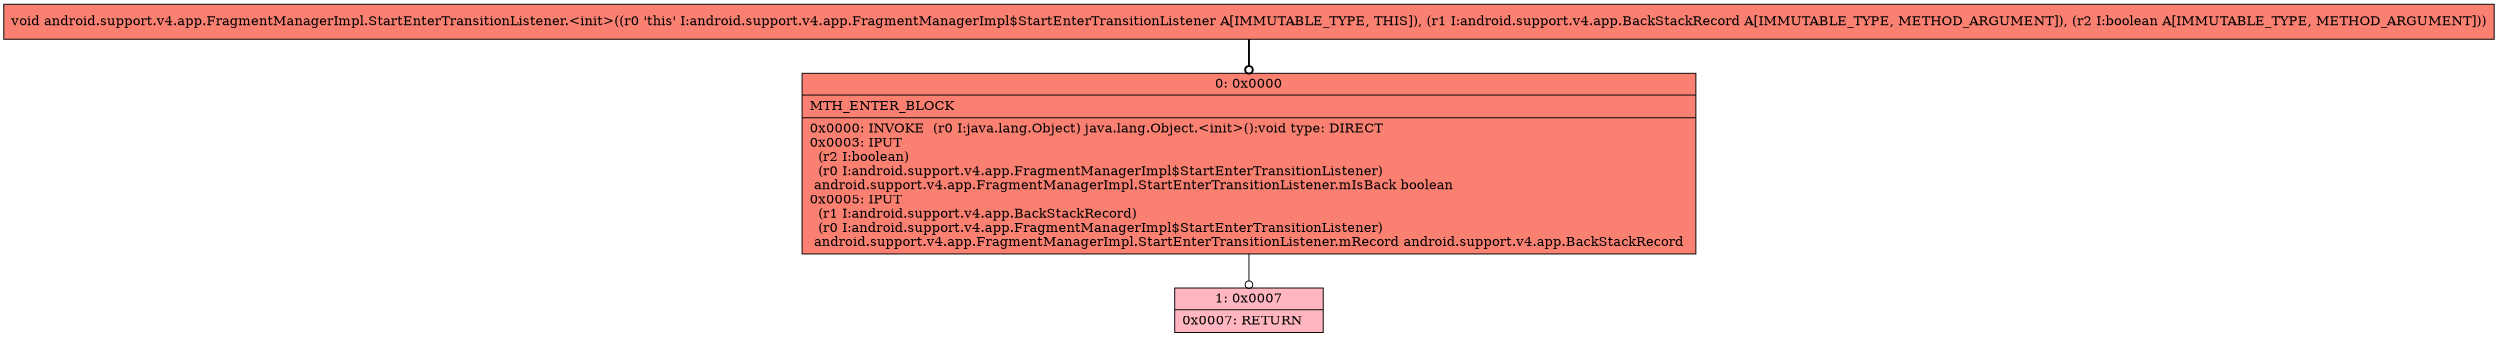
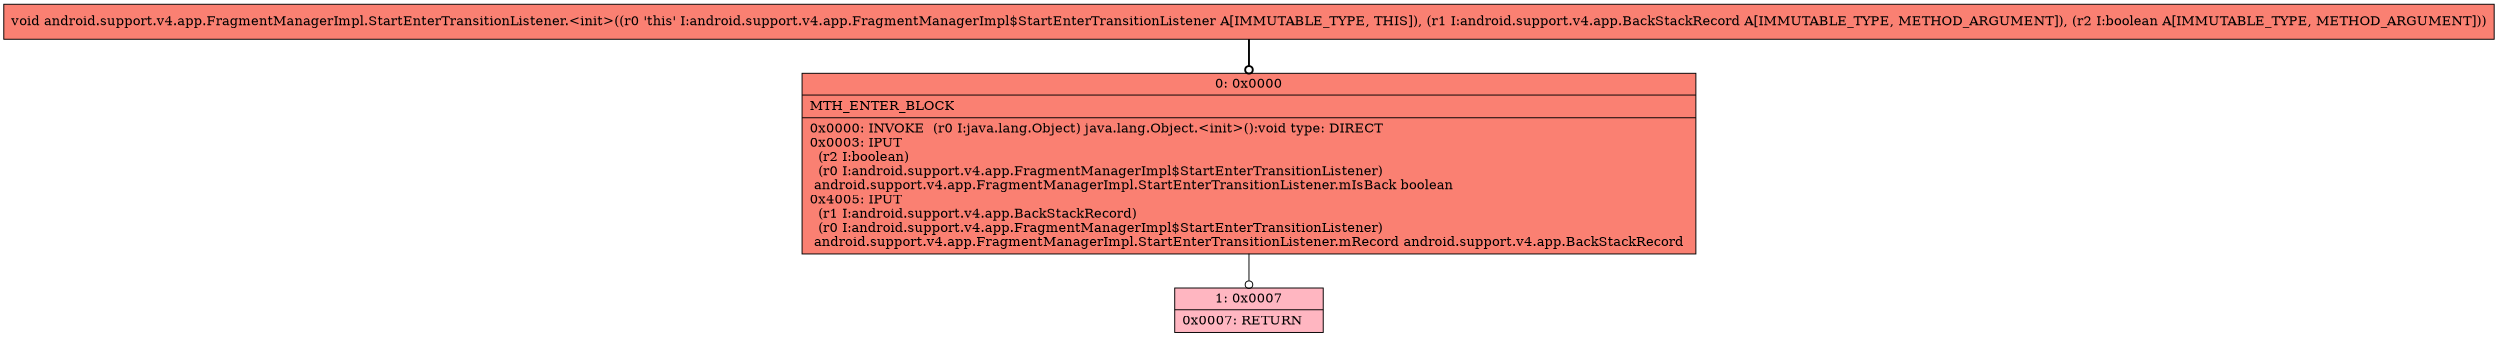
node "0: 0x0000": text "0x0005: IPUT" -> "0x4005: IPUT"
